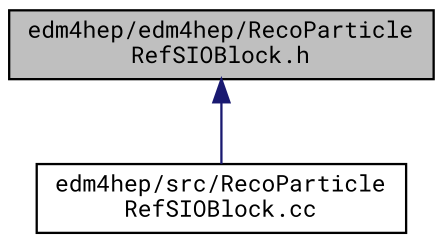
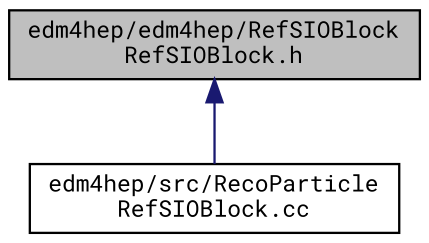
node "edm4hep/edm4hep/RecoParticle RefSIOBlock.h": label "edm4hep/edm4hep/RecoParticle RefSIOBlock.h" -> "edm4hep/edm4hep/RefSIOBlock RefSIOBlock.h"
